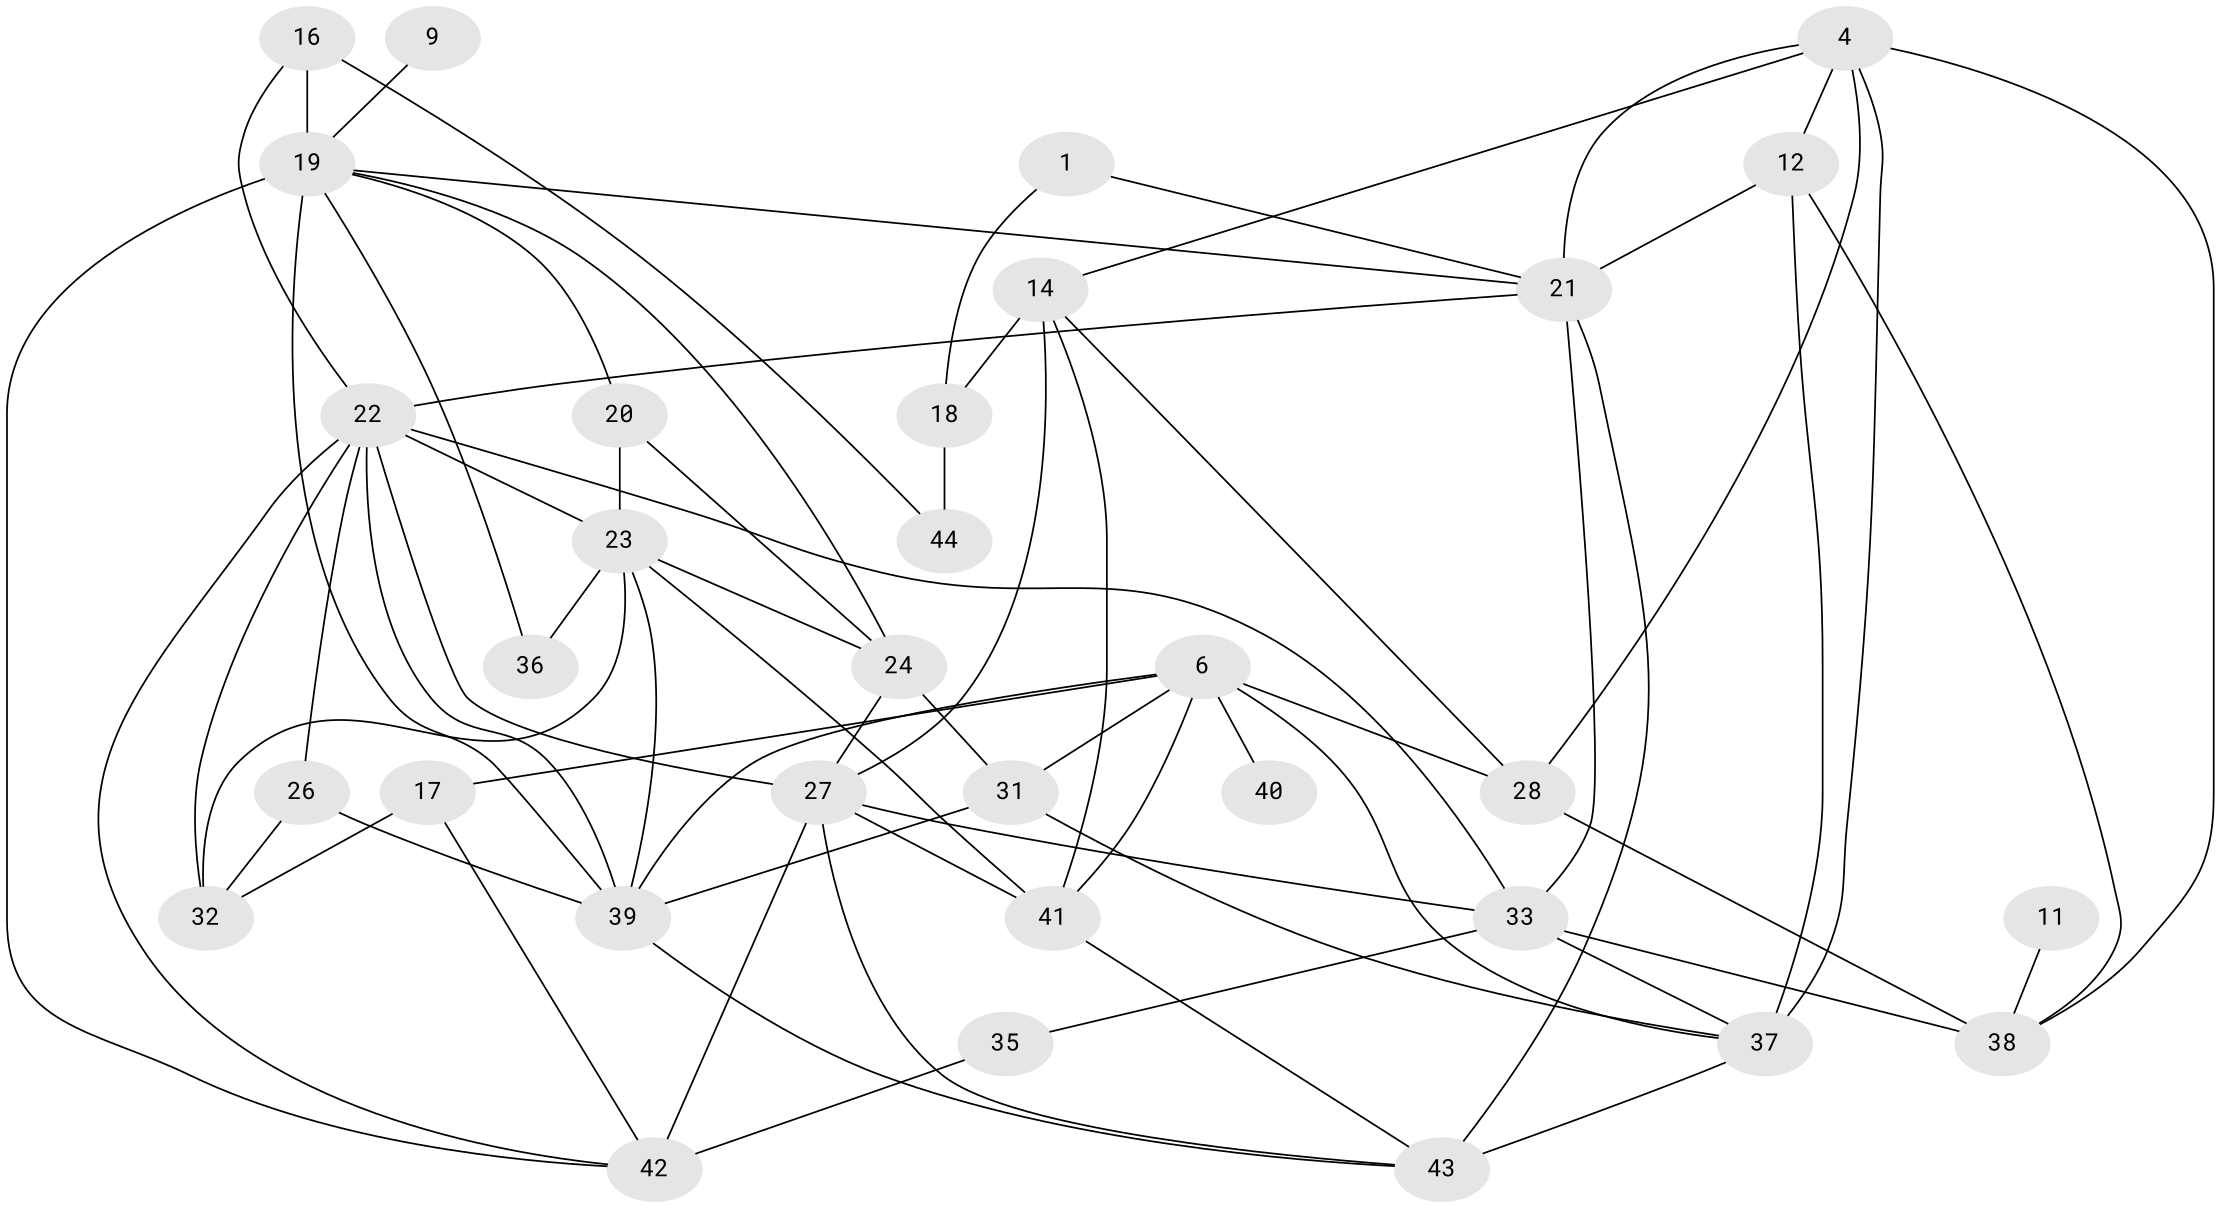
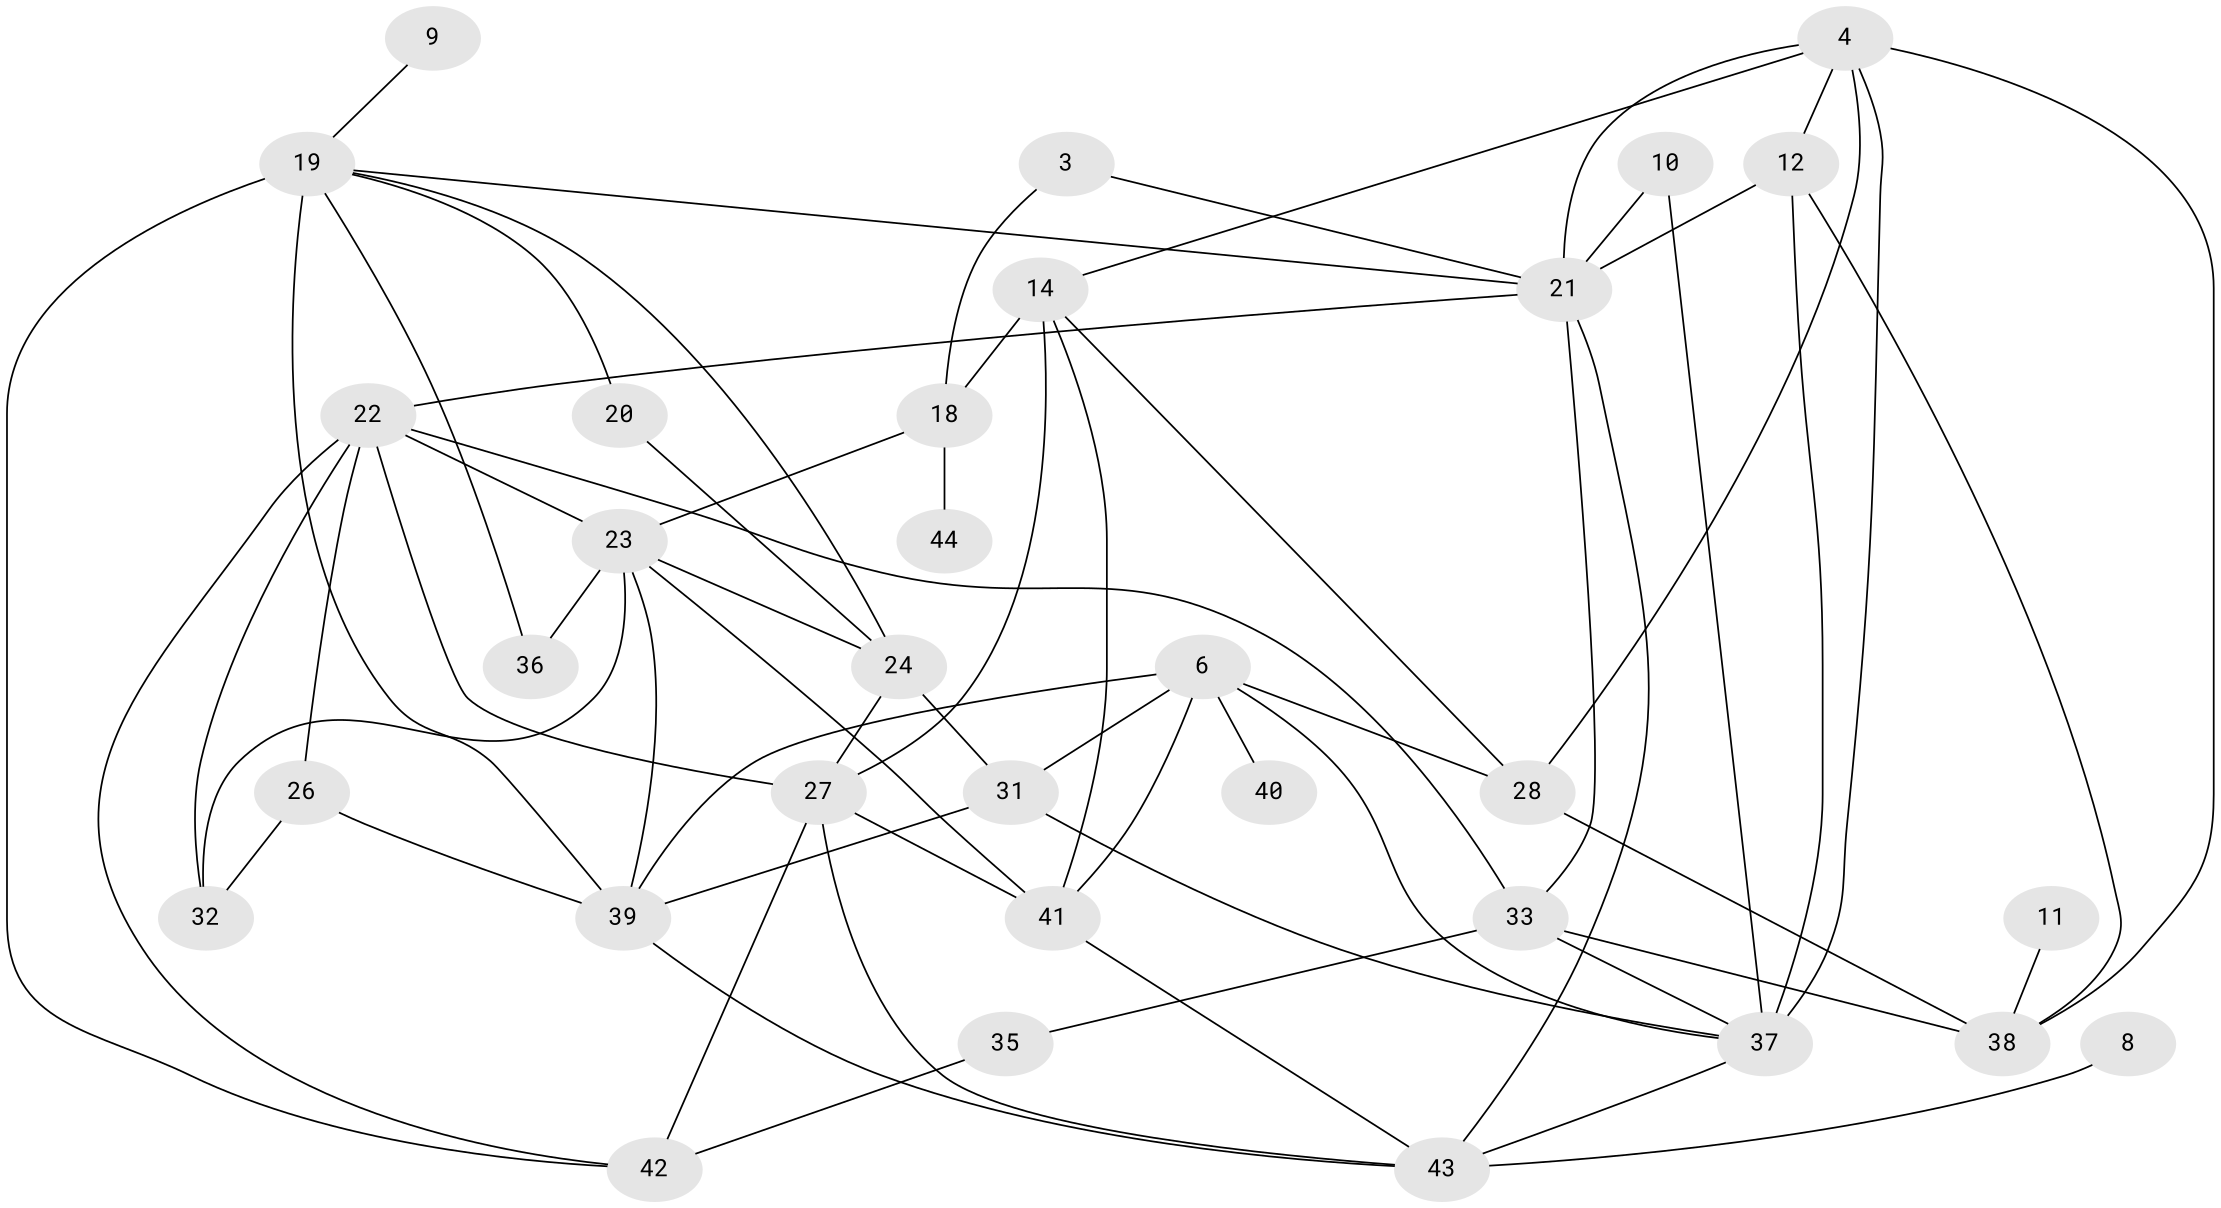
node "16": removed
node "1": label "1" -> "3"
node "10": added
edge "20" -- "23": now "18" -- "23"
edge "22" -- "39": removed
node "17": removed
edge "27" -- "33": removed
node "8": added
